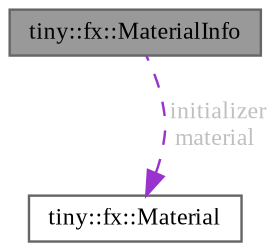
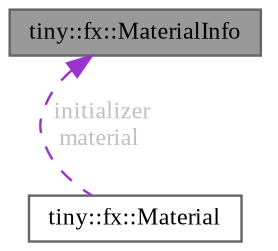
edge "tiny::fx::MaterialInfo" -> "tiny::fx::Material": reversed
